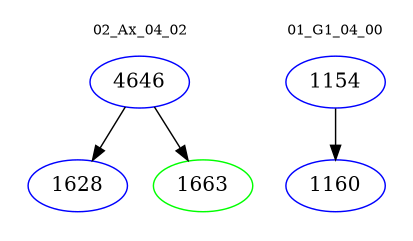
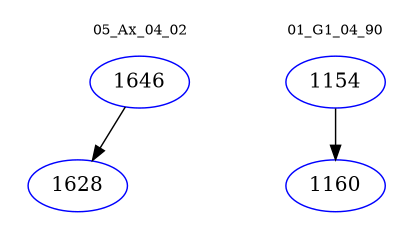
cluster "02_Ax_04_02": label "02_Ax_04_02" -> "05_Ax_04_02"
cluster "01_G1_04_00": label "01_G1_04_00" -> "01_G1_04_90"
node "4646": label "4646" -> "1646"
node "1663": removed
